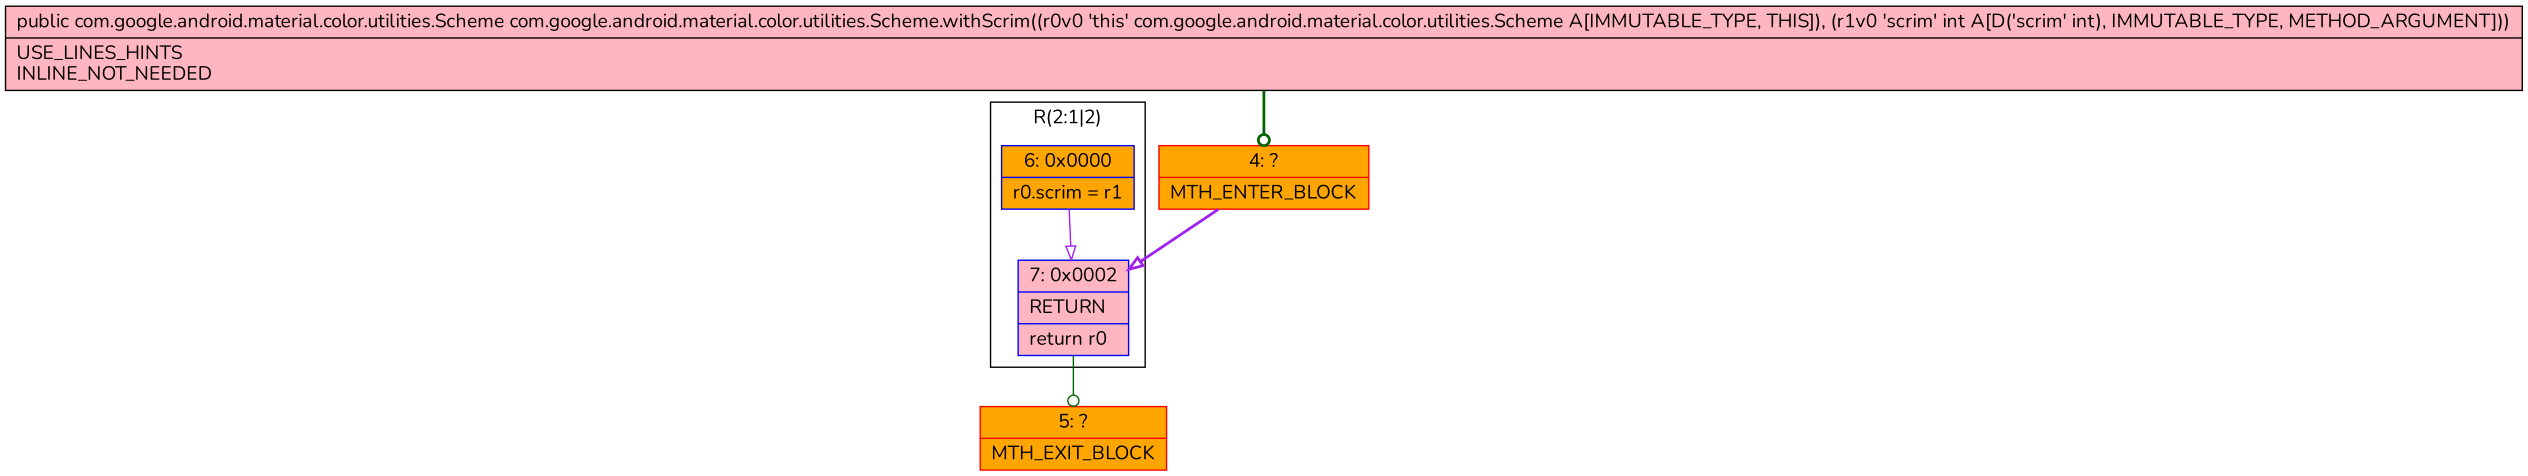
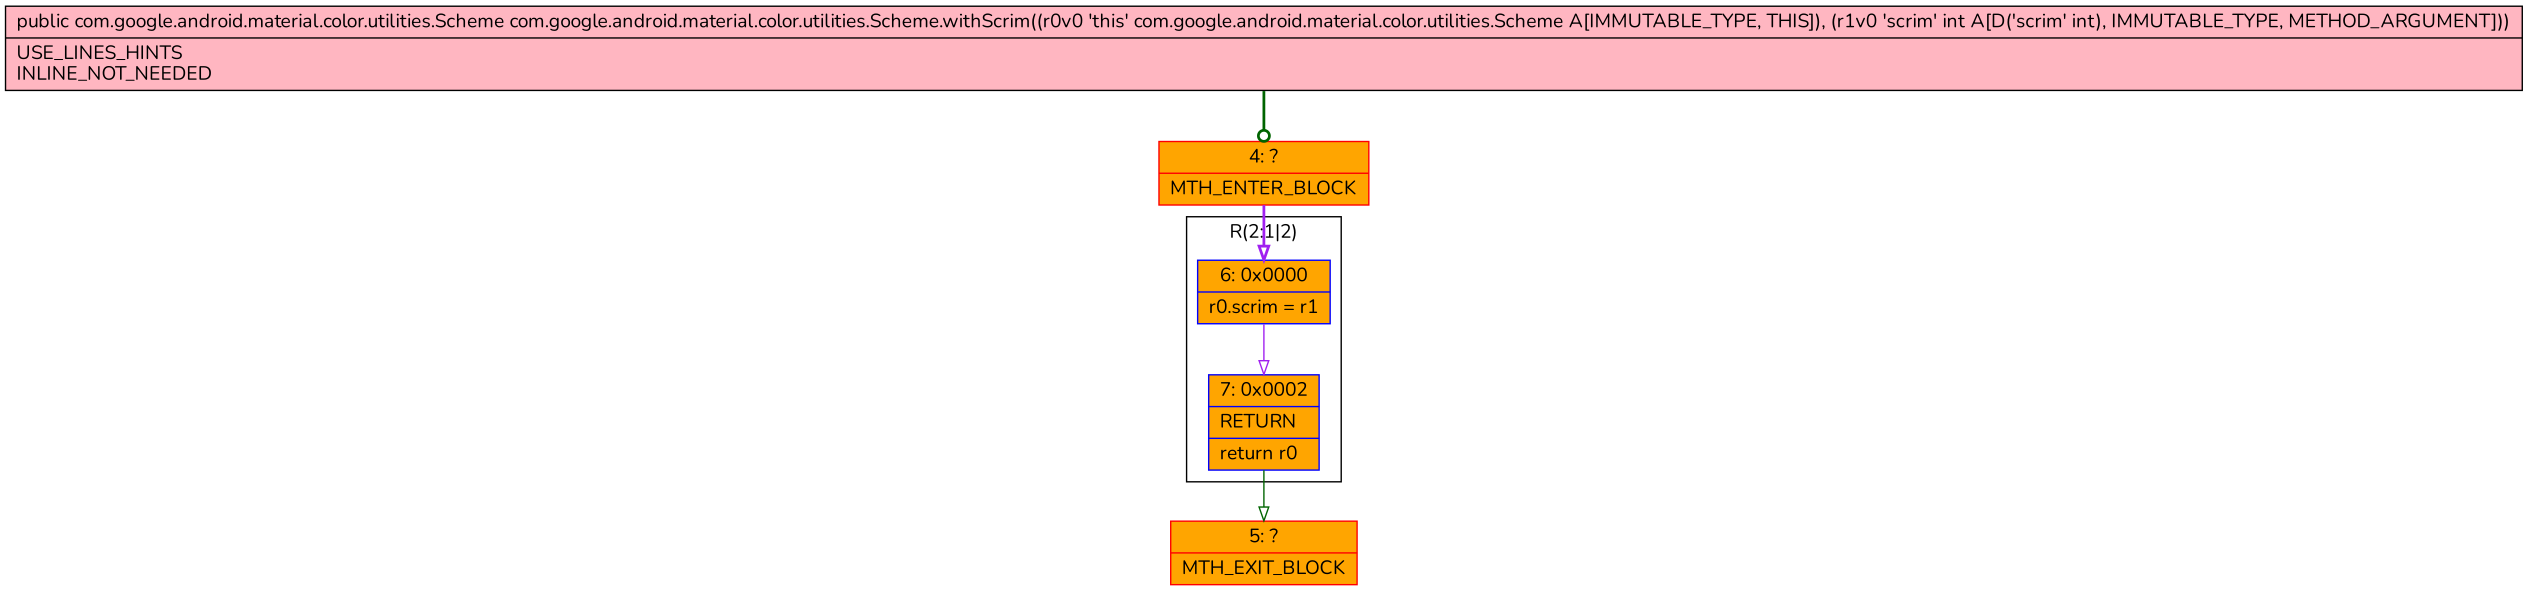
edge "4: ?" -> "7: 0x0002": now "4: ?" -> "6: 0x0000"
node "7: 0x0002": fillcolor lightpink -> orange
edge "7: 0x0002" -> "5: ?": arrowhead odot -> onormal
